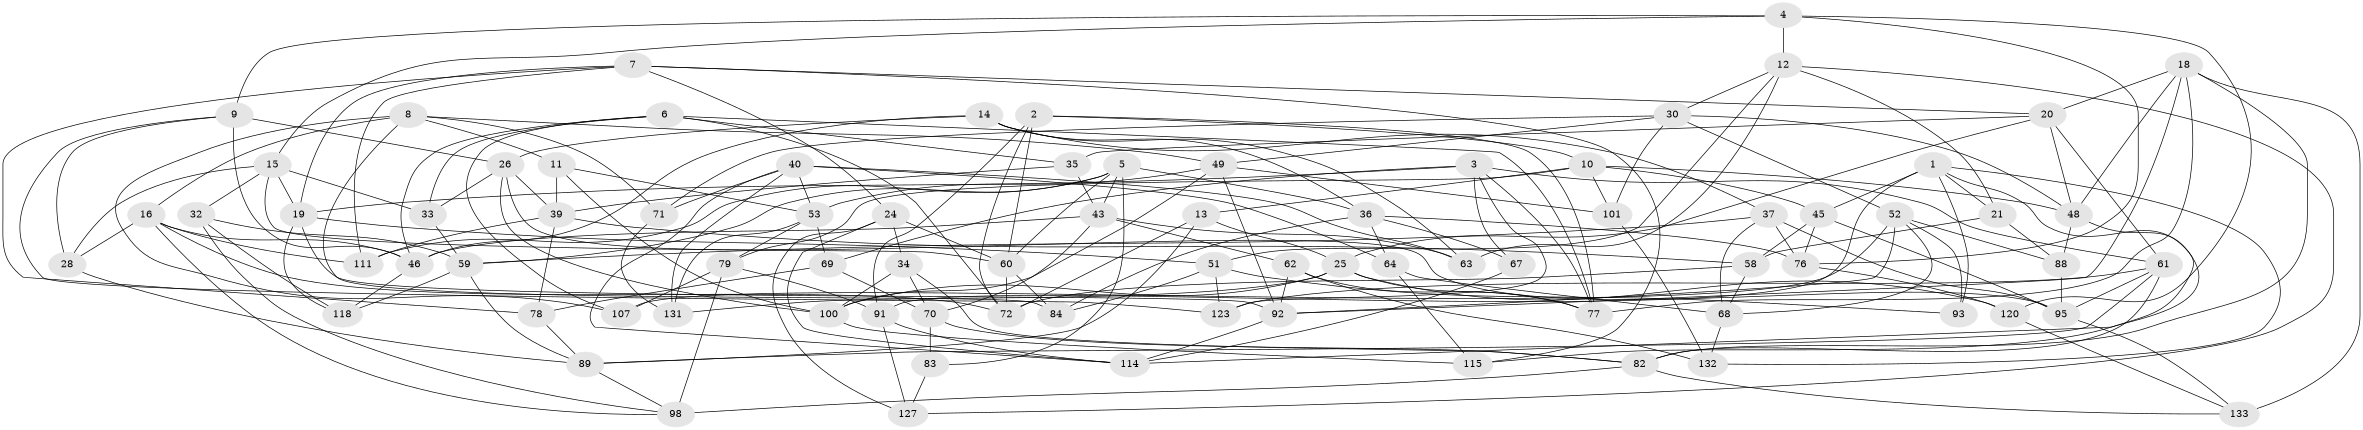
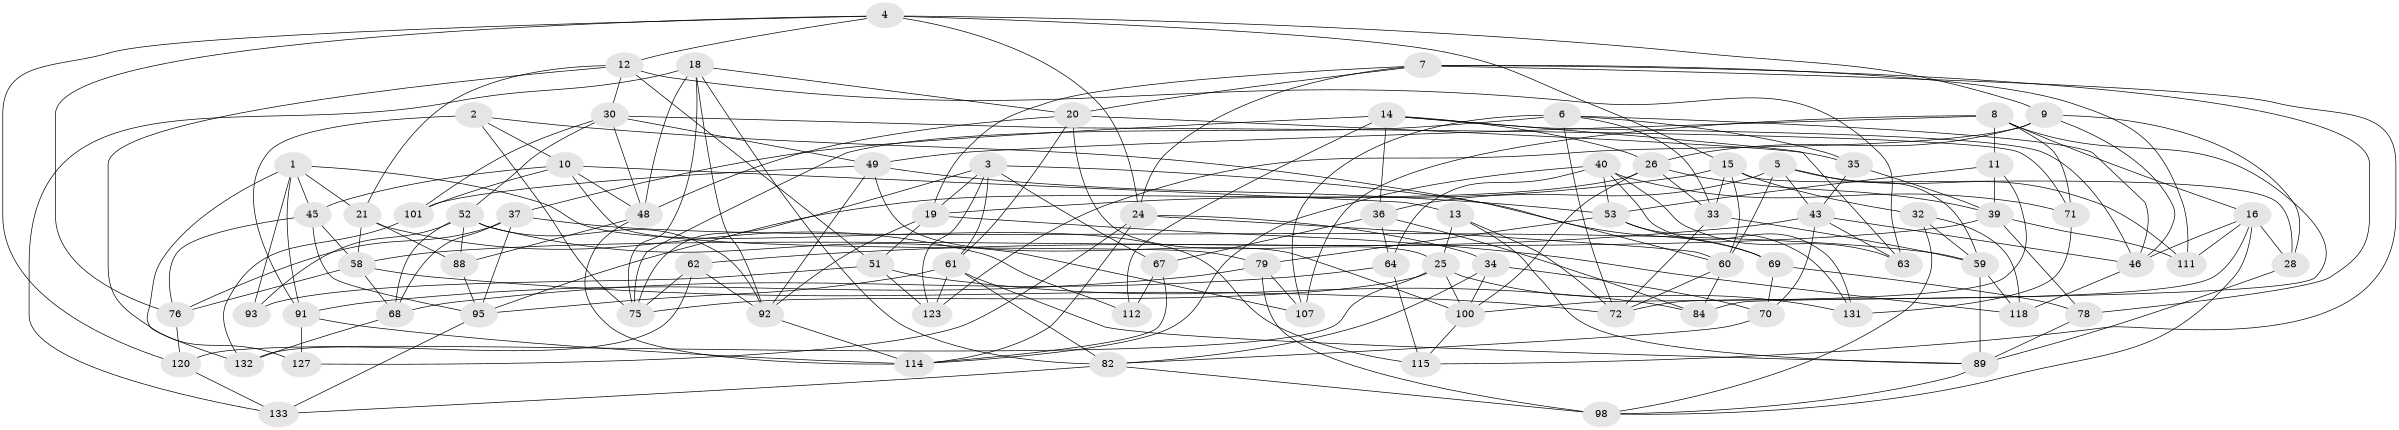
edge "4" -- "24": added
edge "2" -- "72": now "33" -- "72"
edge "36" -- "76": now "58" -- "76"
node "112": added
node "77": label "77" -> "75"
node "83": removed
